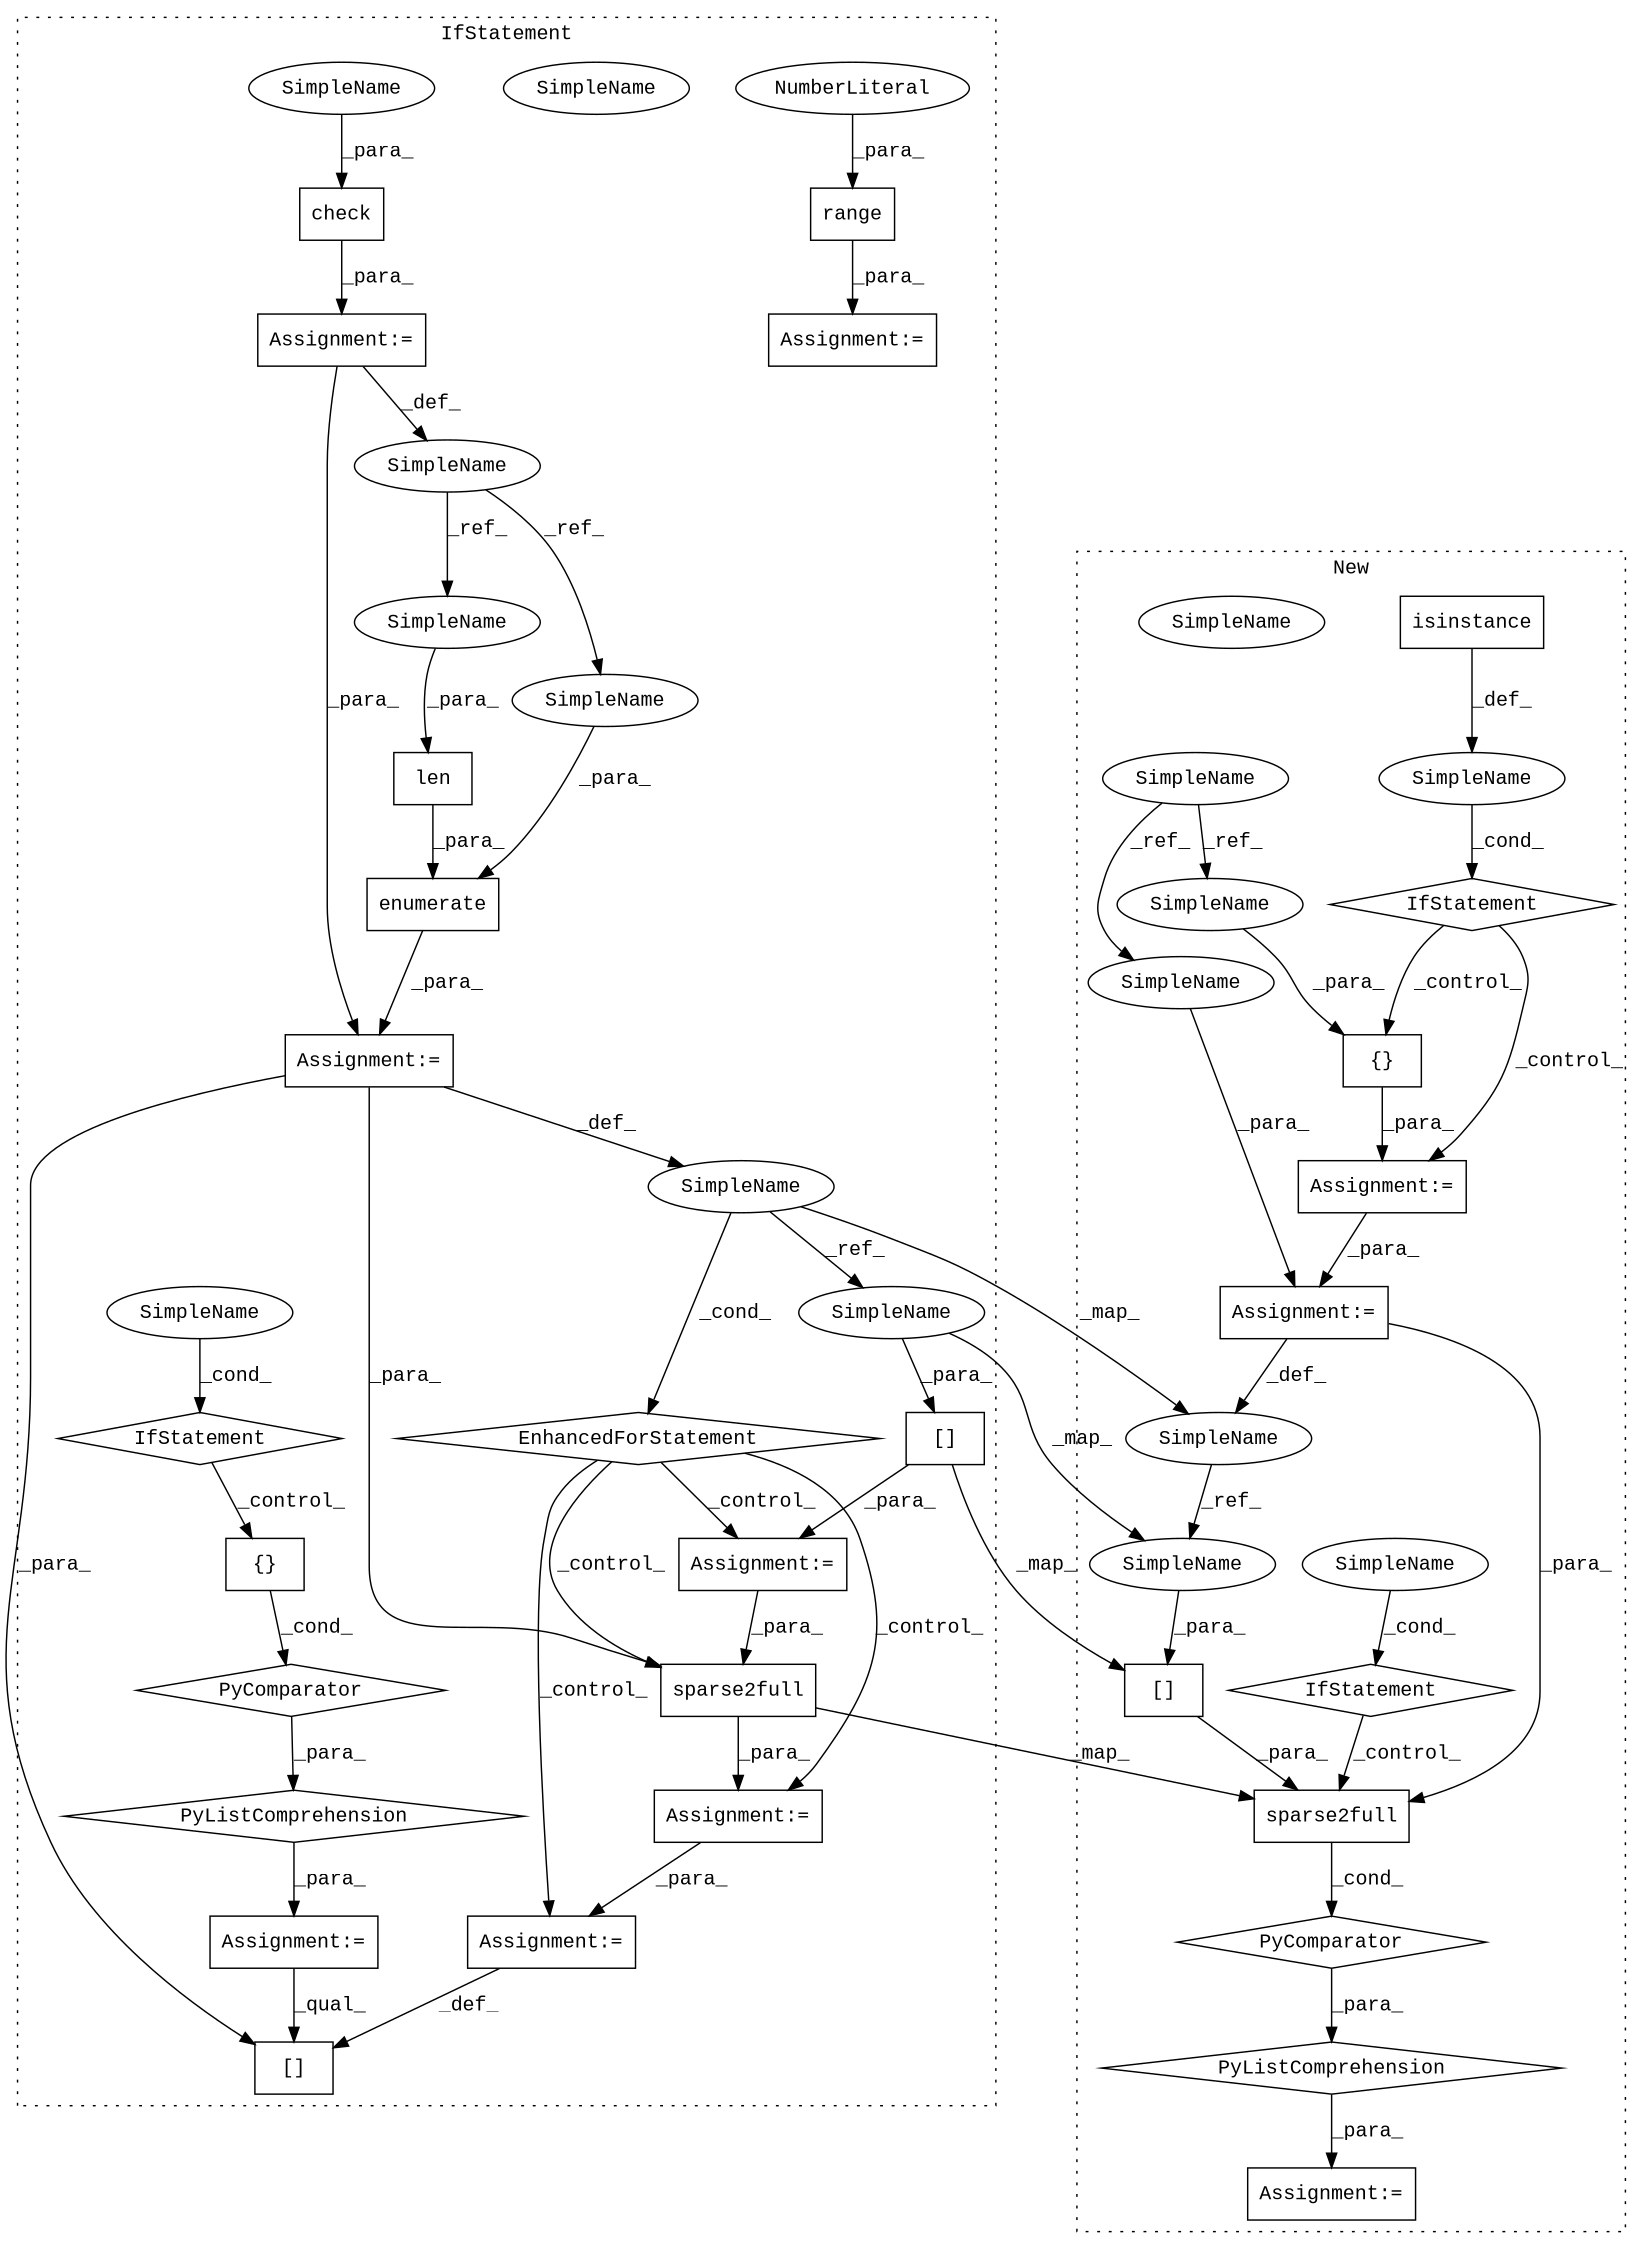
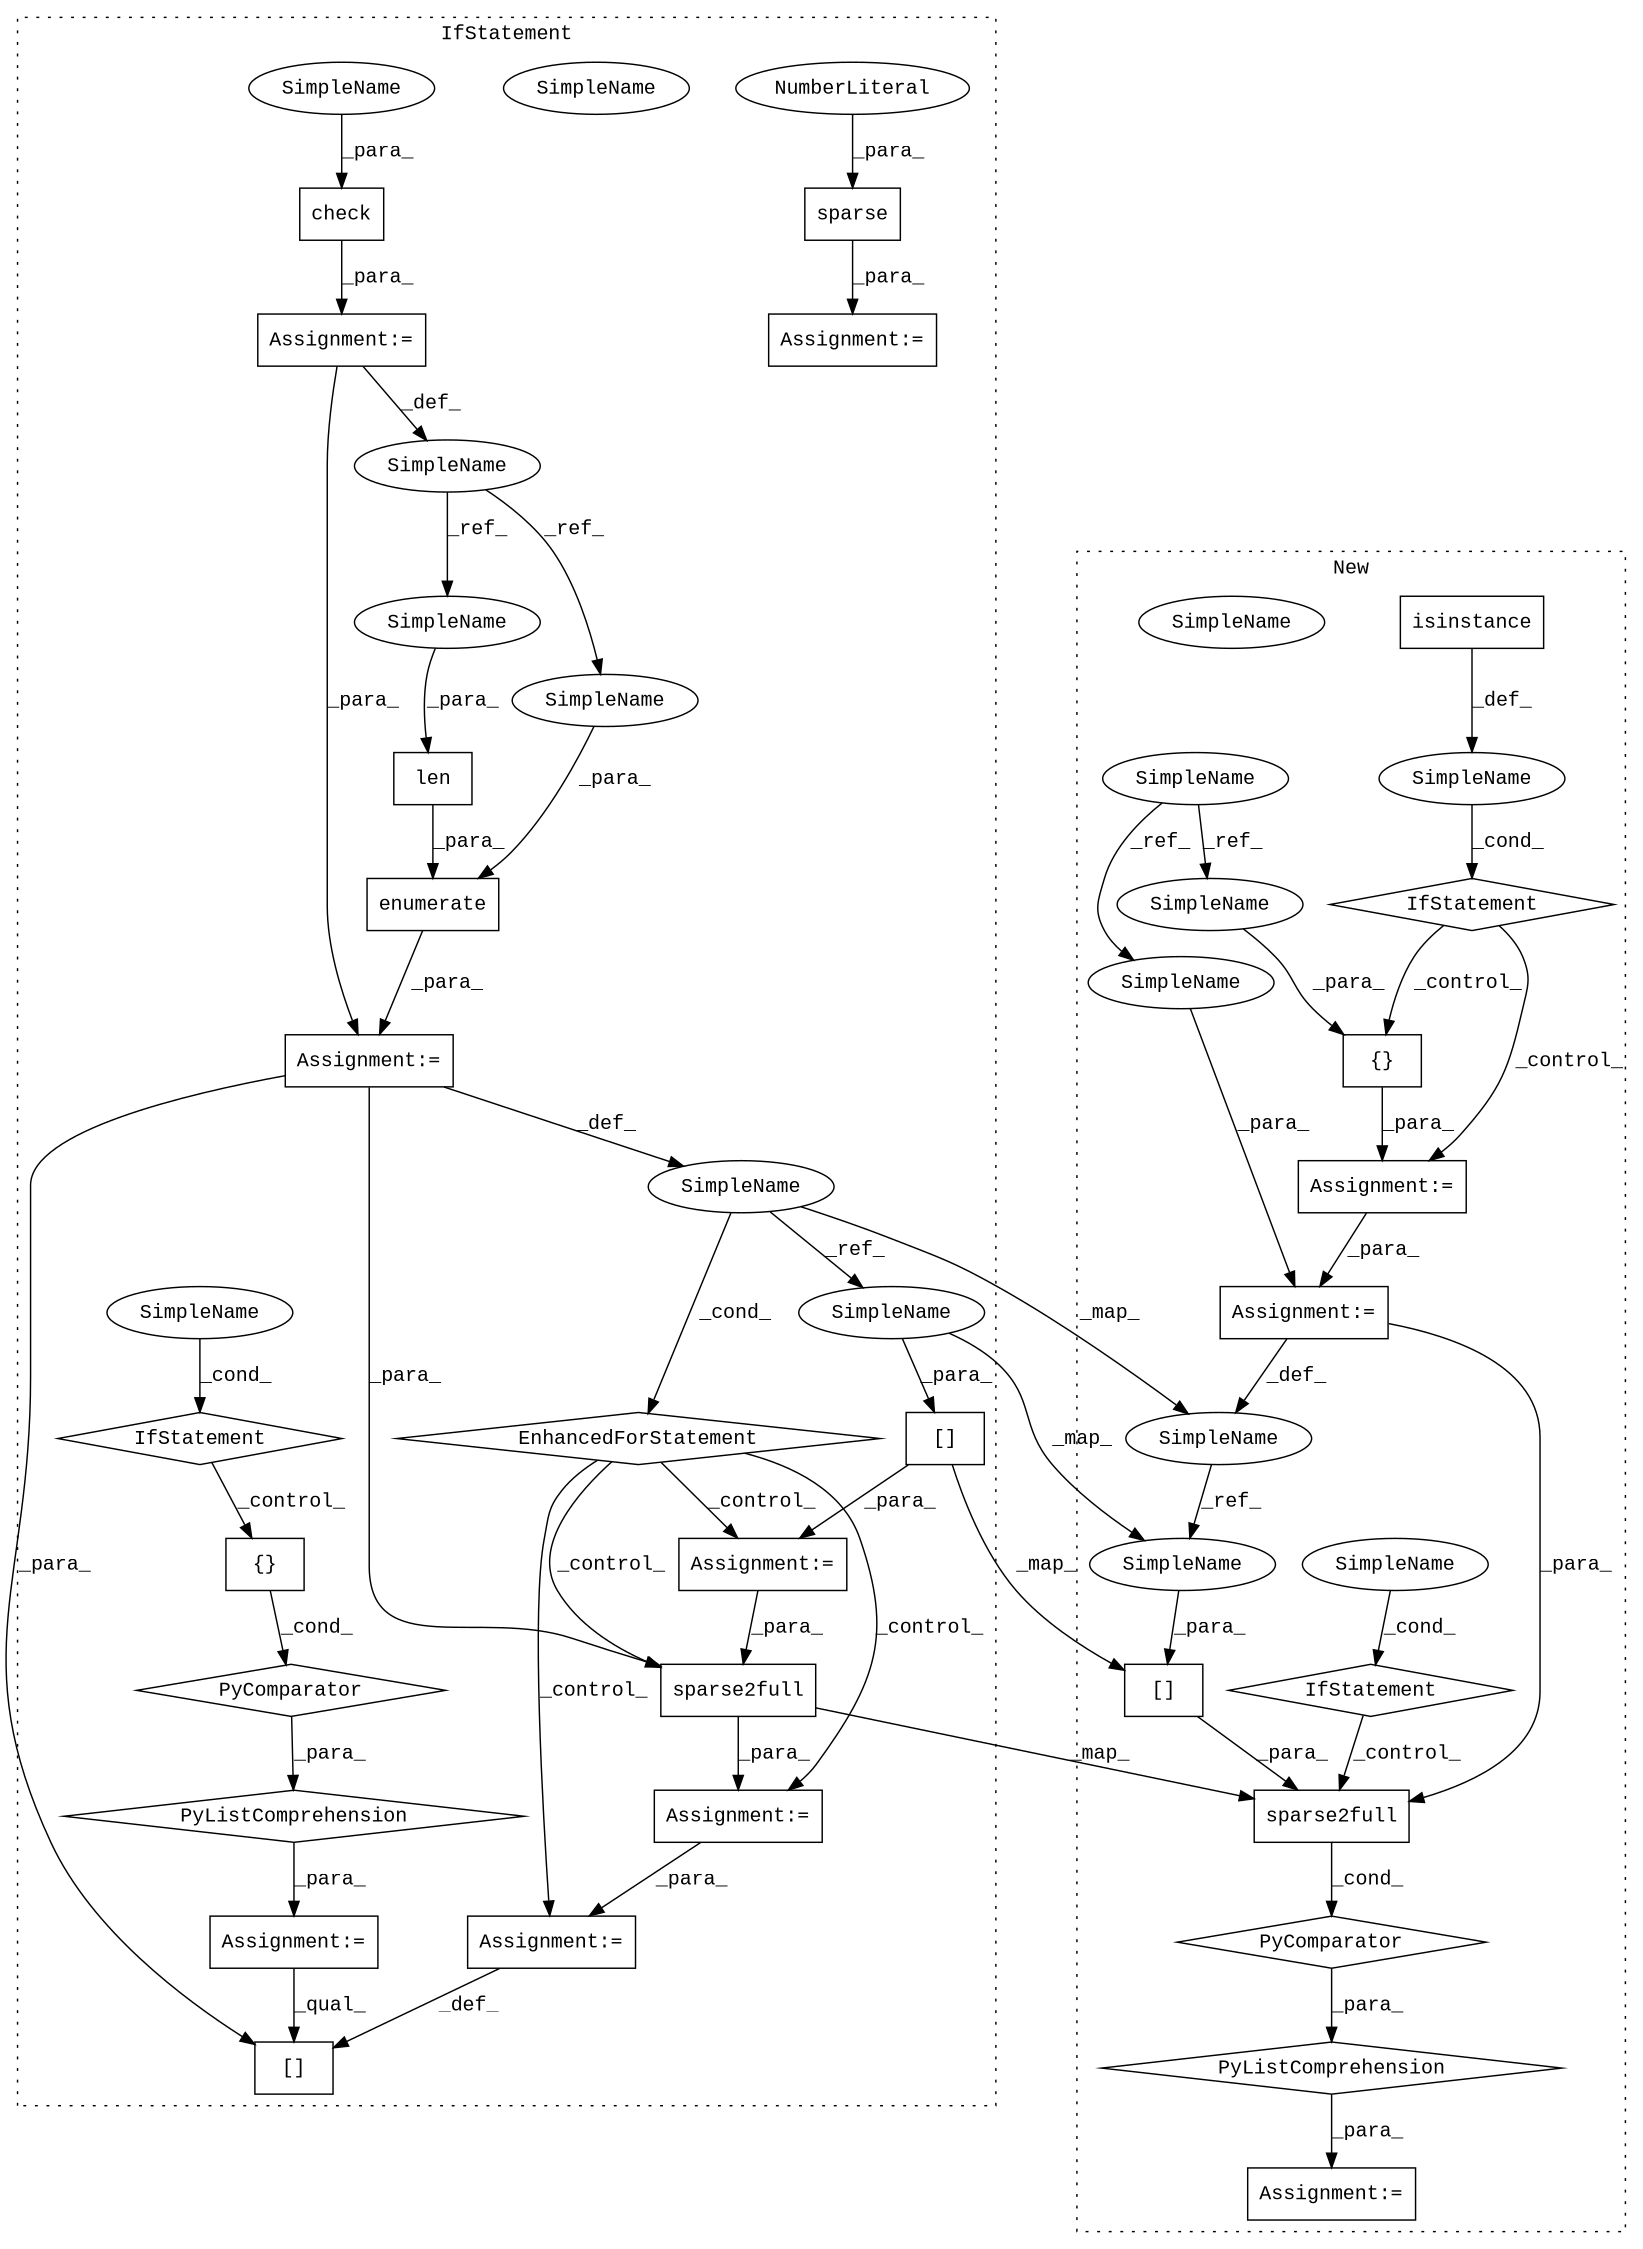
node "range": label "range" -> "sparse"
